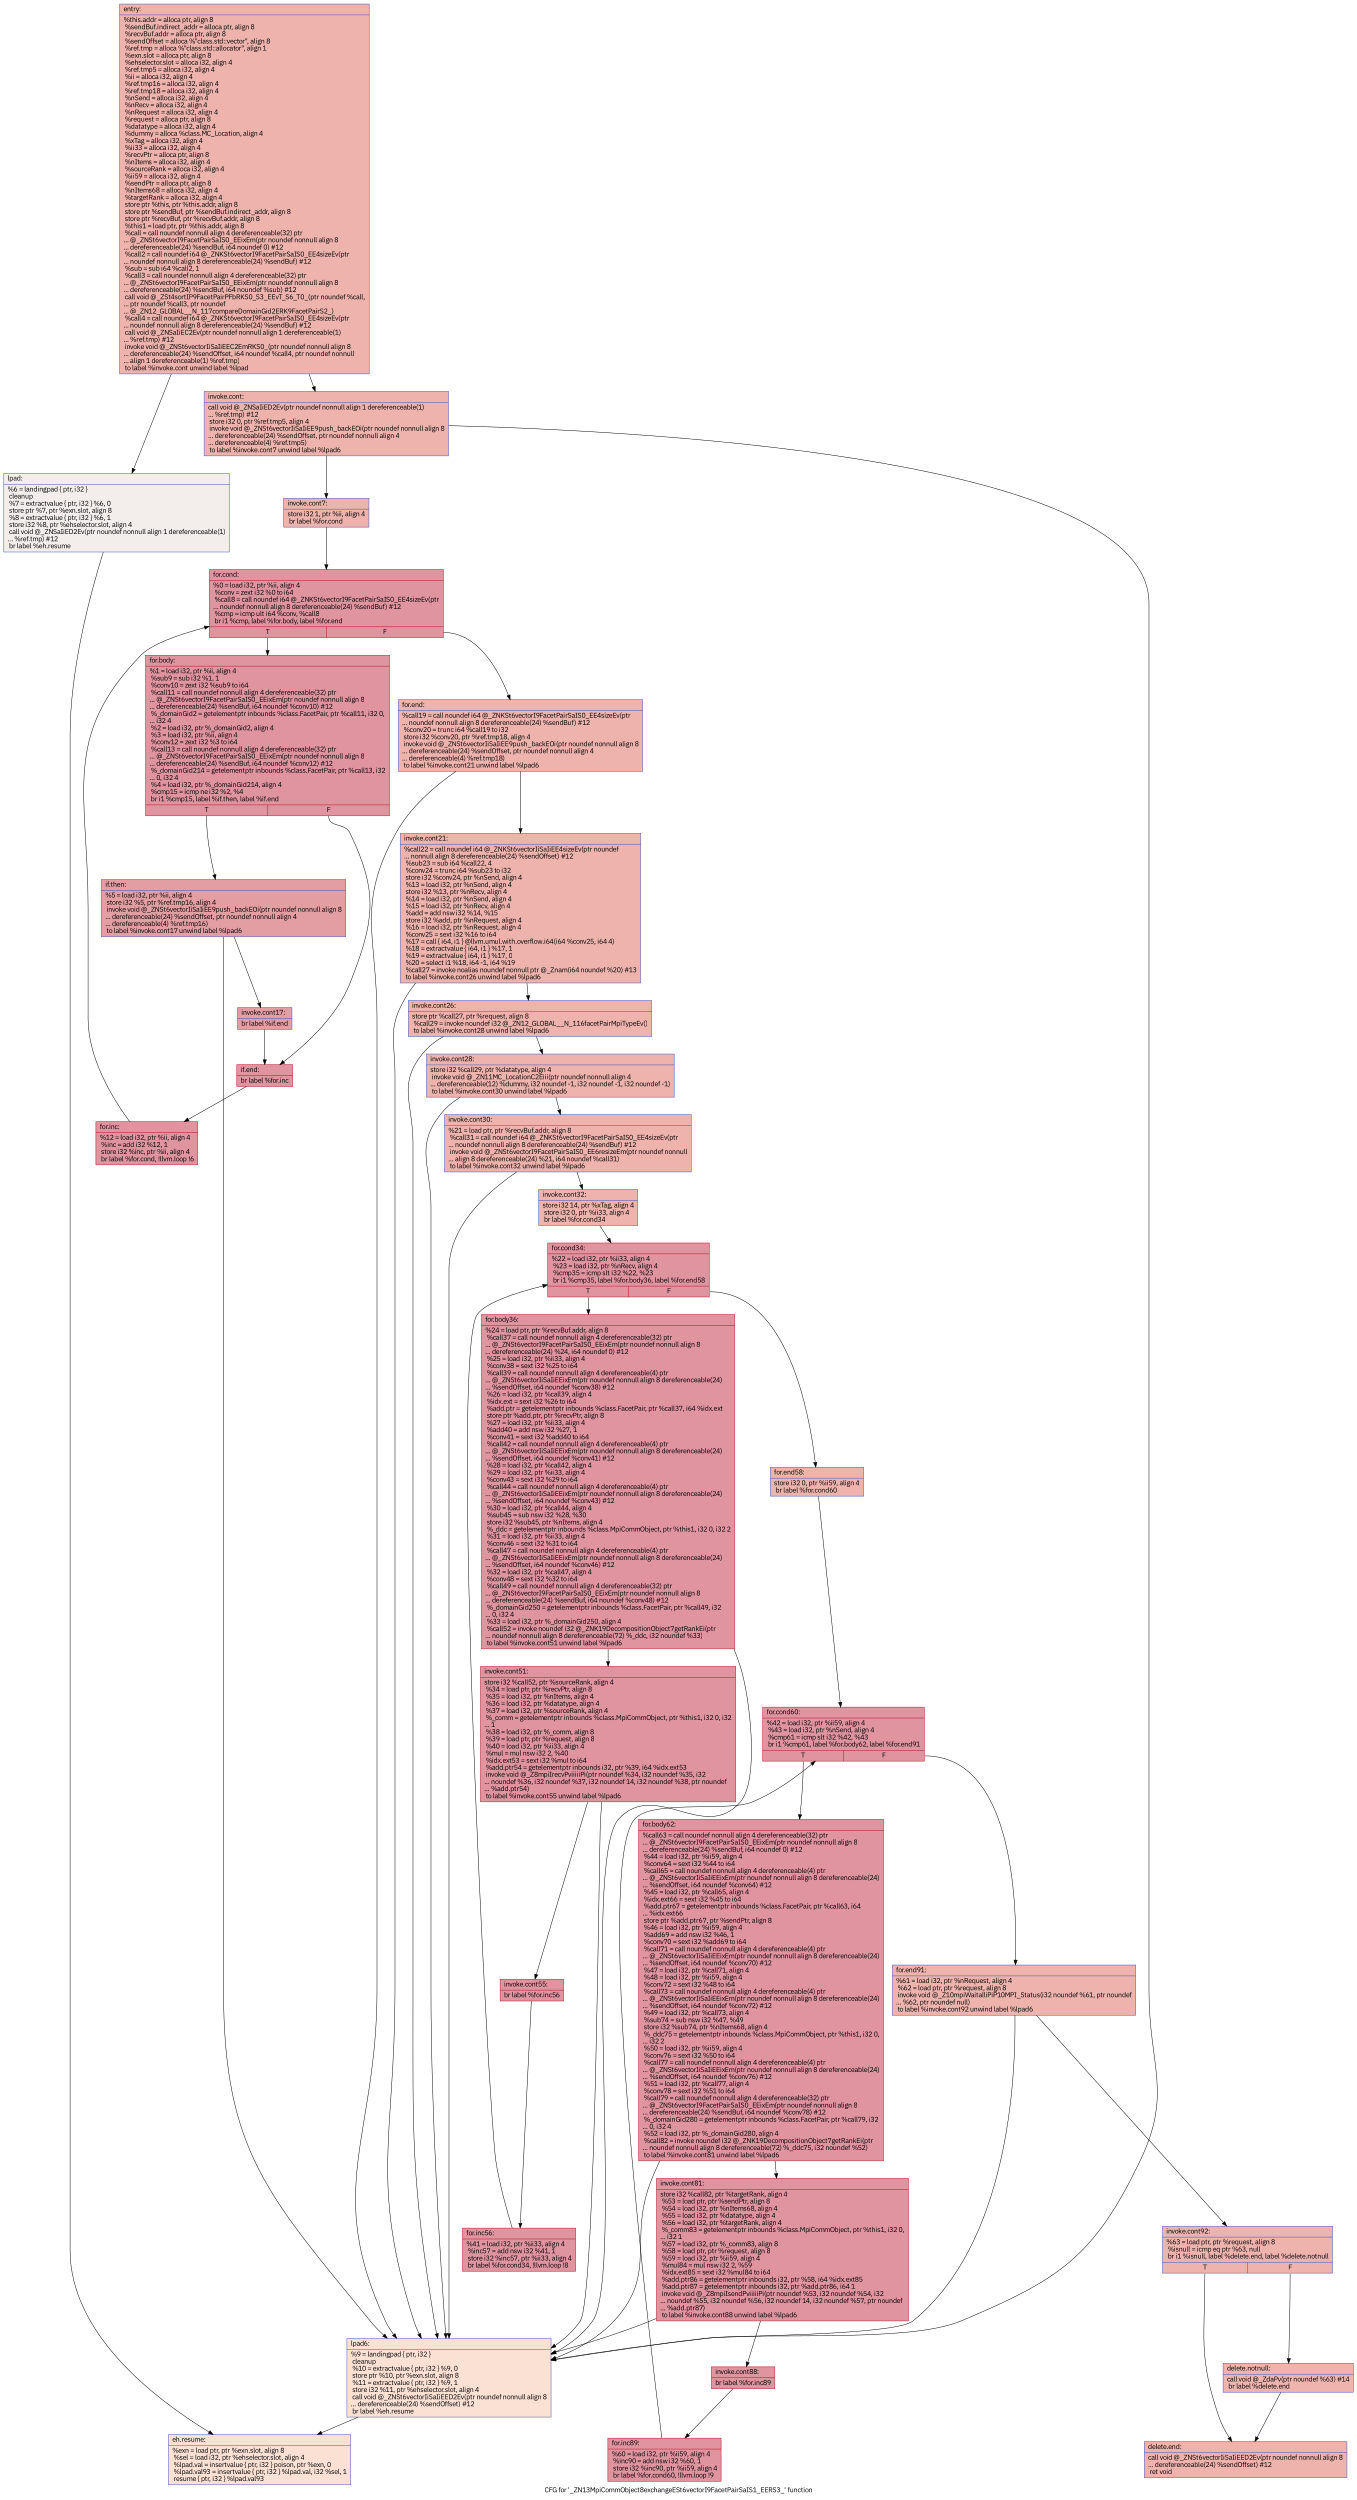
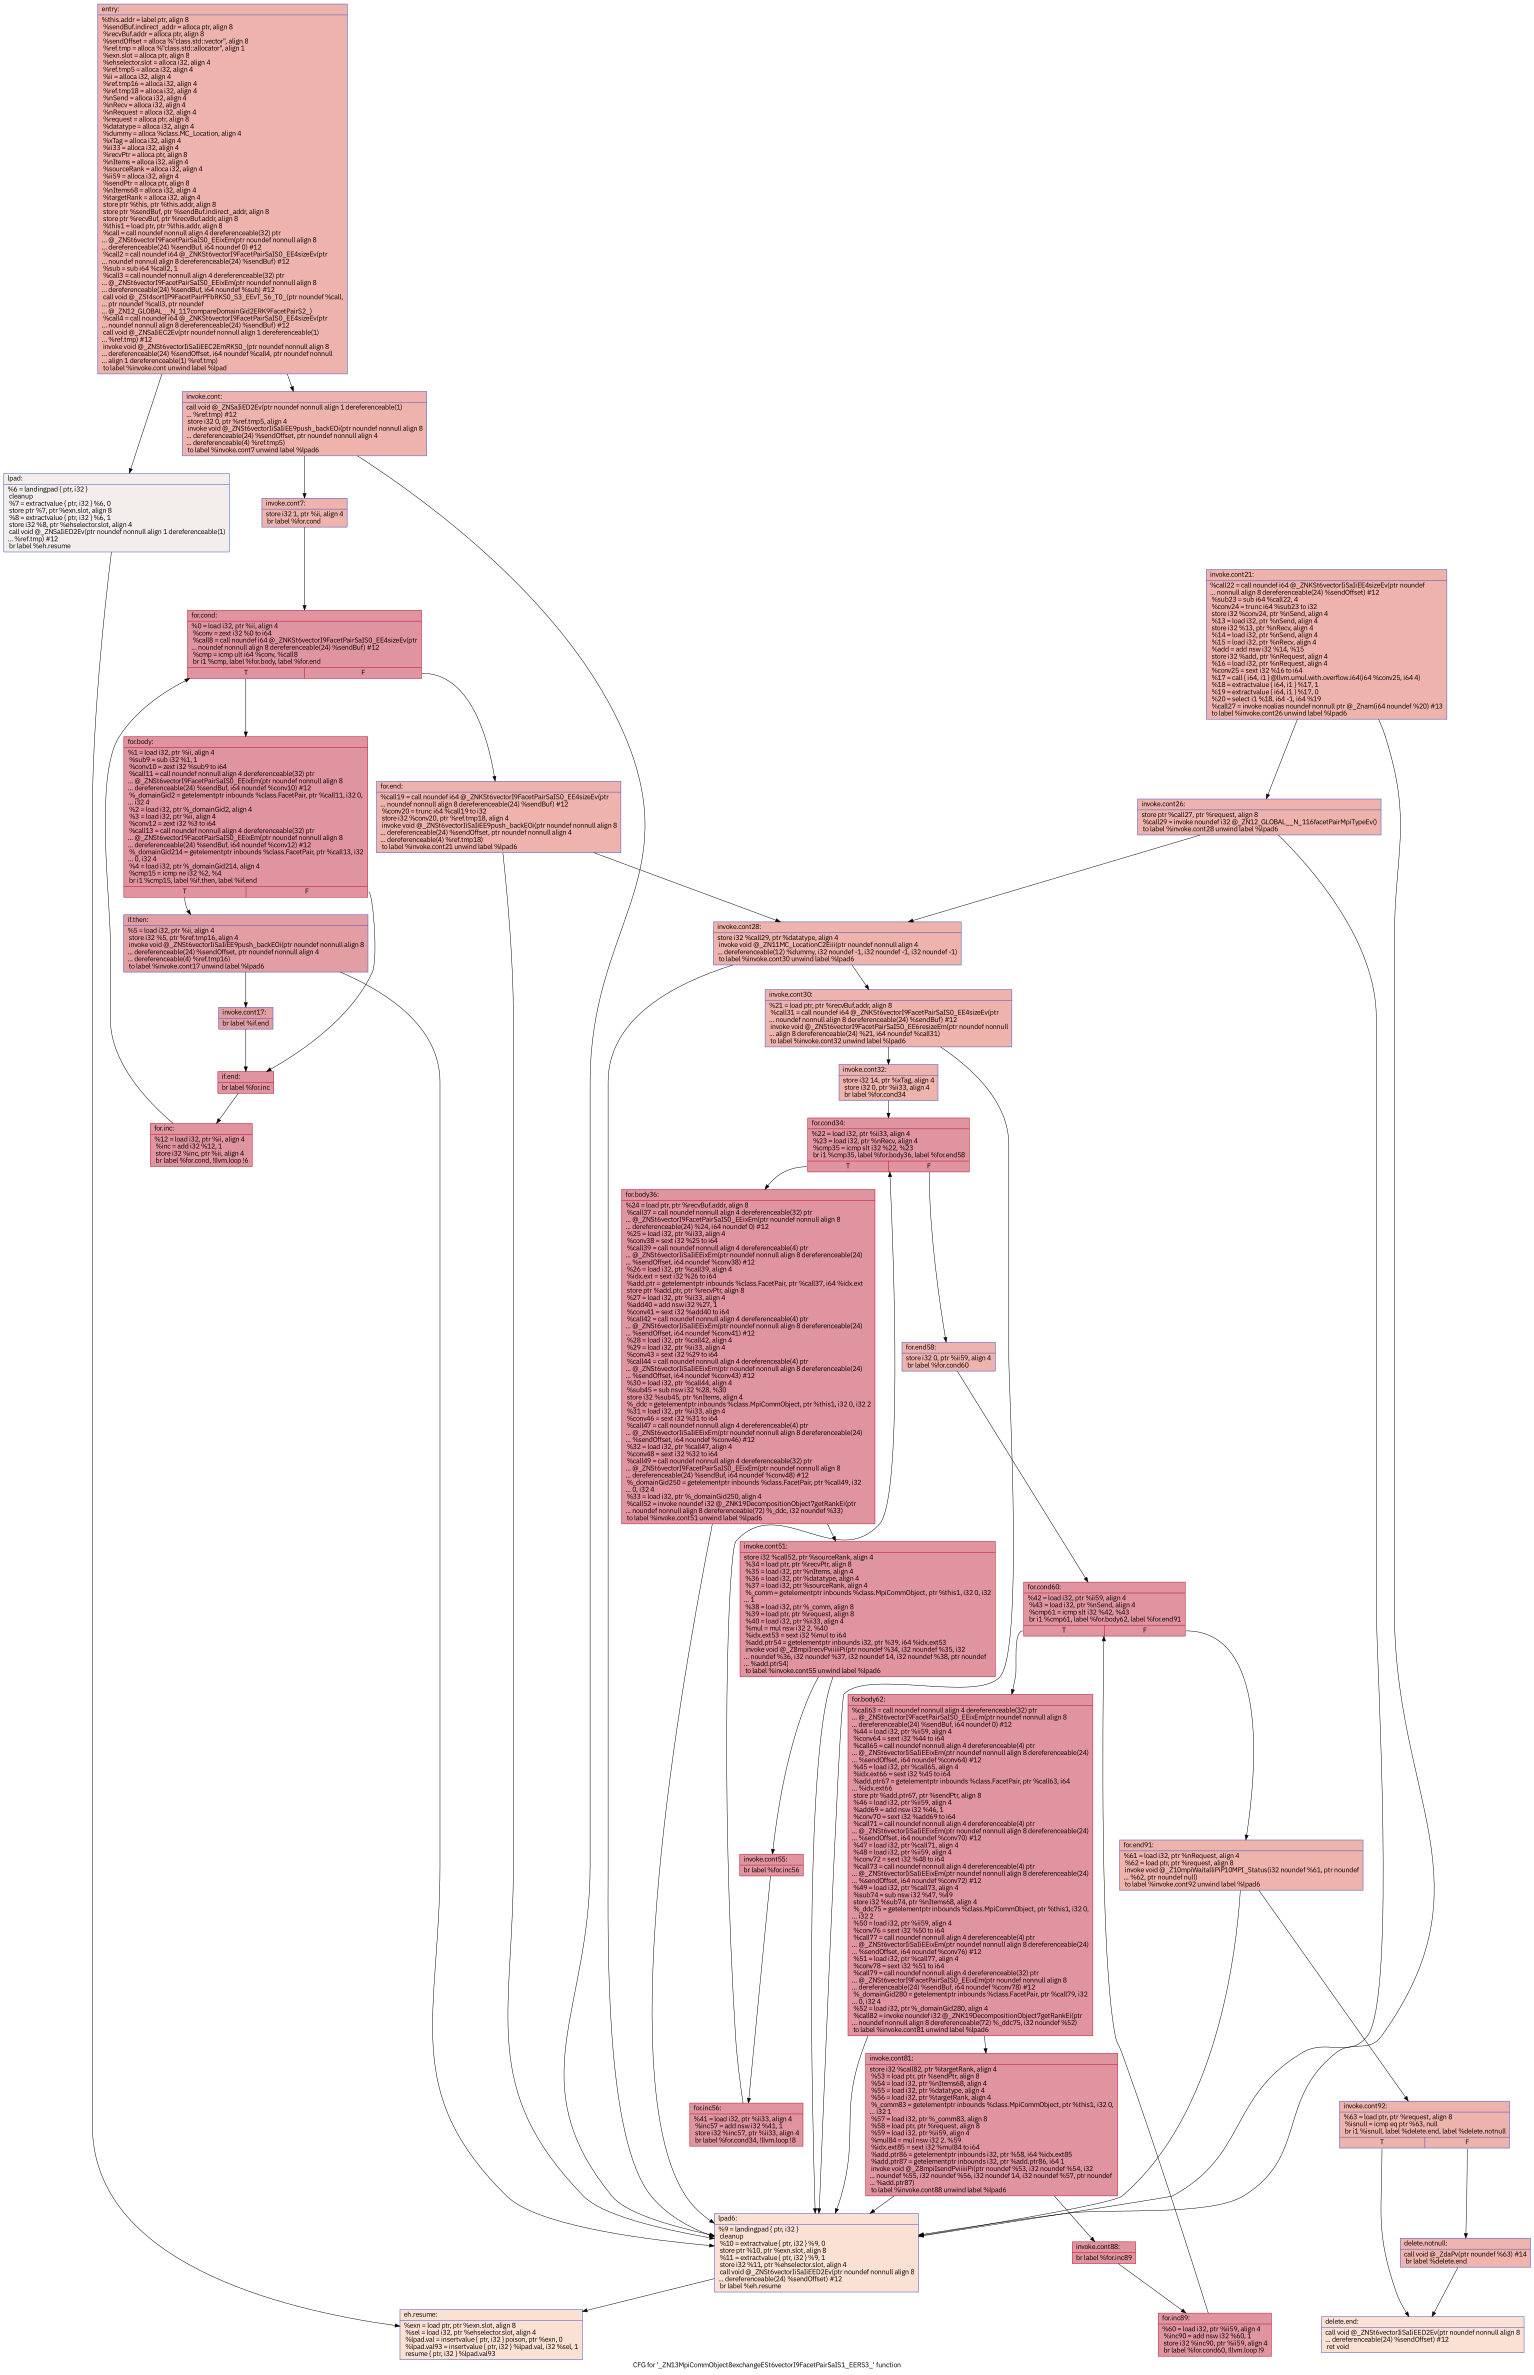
node "entry:": text "%this.addr = alloca ptr, align 8" -> "%this.addr = label ptr, align 8"
edge "for.end:" -> "invoke.cont21:": now "for.end:" -> "invoke.cont28:"
node "delete.end:": fillcolor #d6524470 -> #f7b99e70
